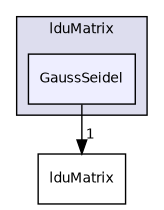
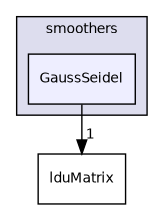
cluster "lduMatrix": label "lduMatrix" -> "smoothers"
